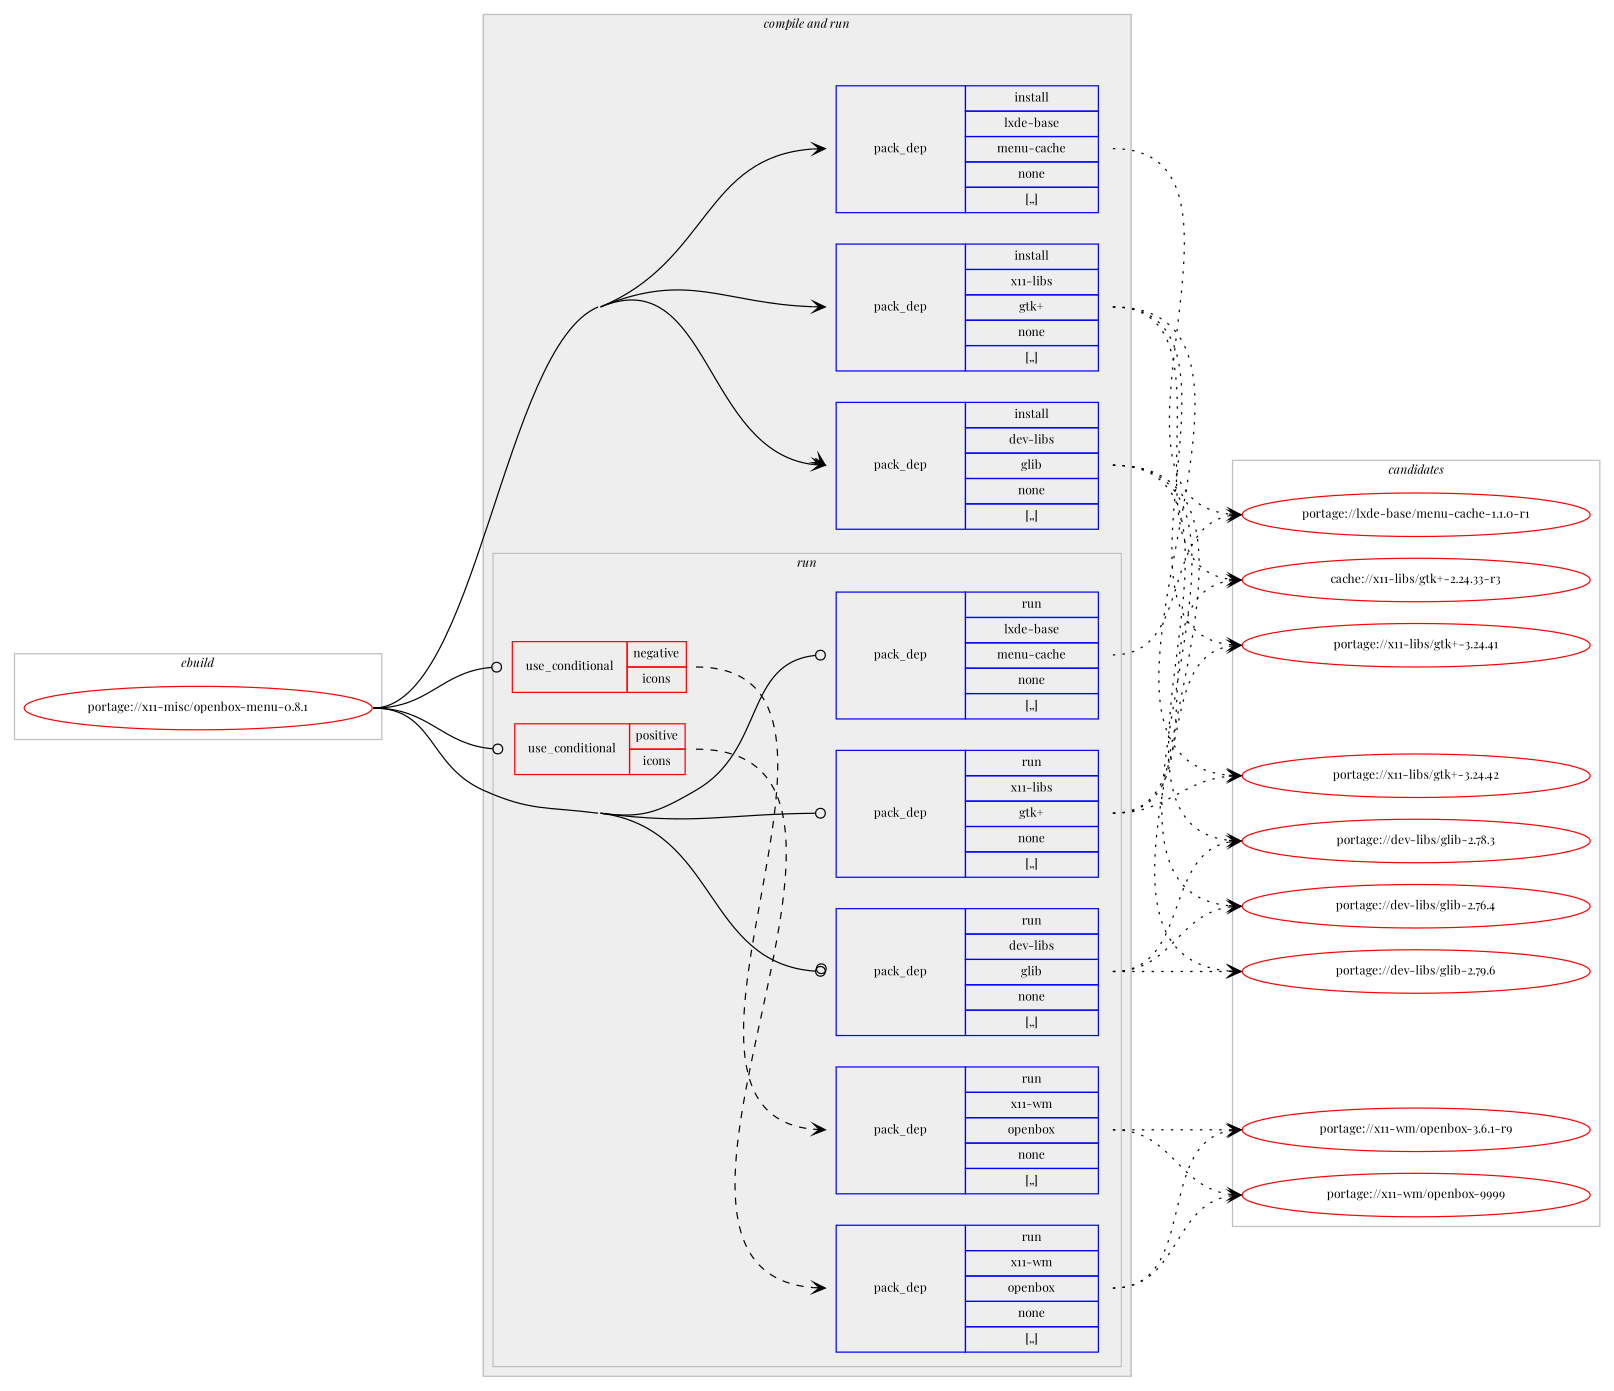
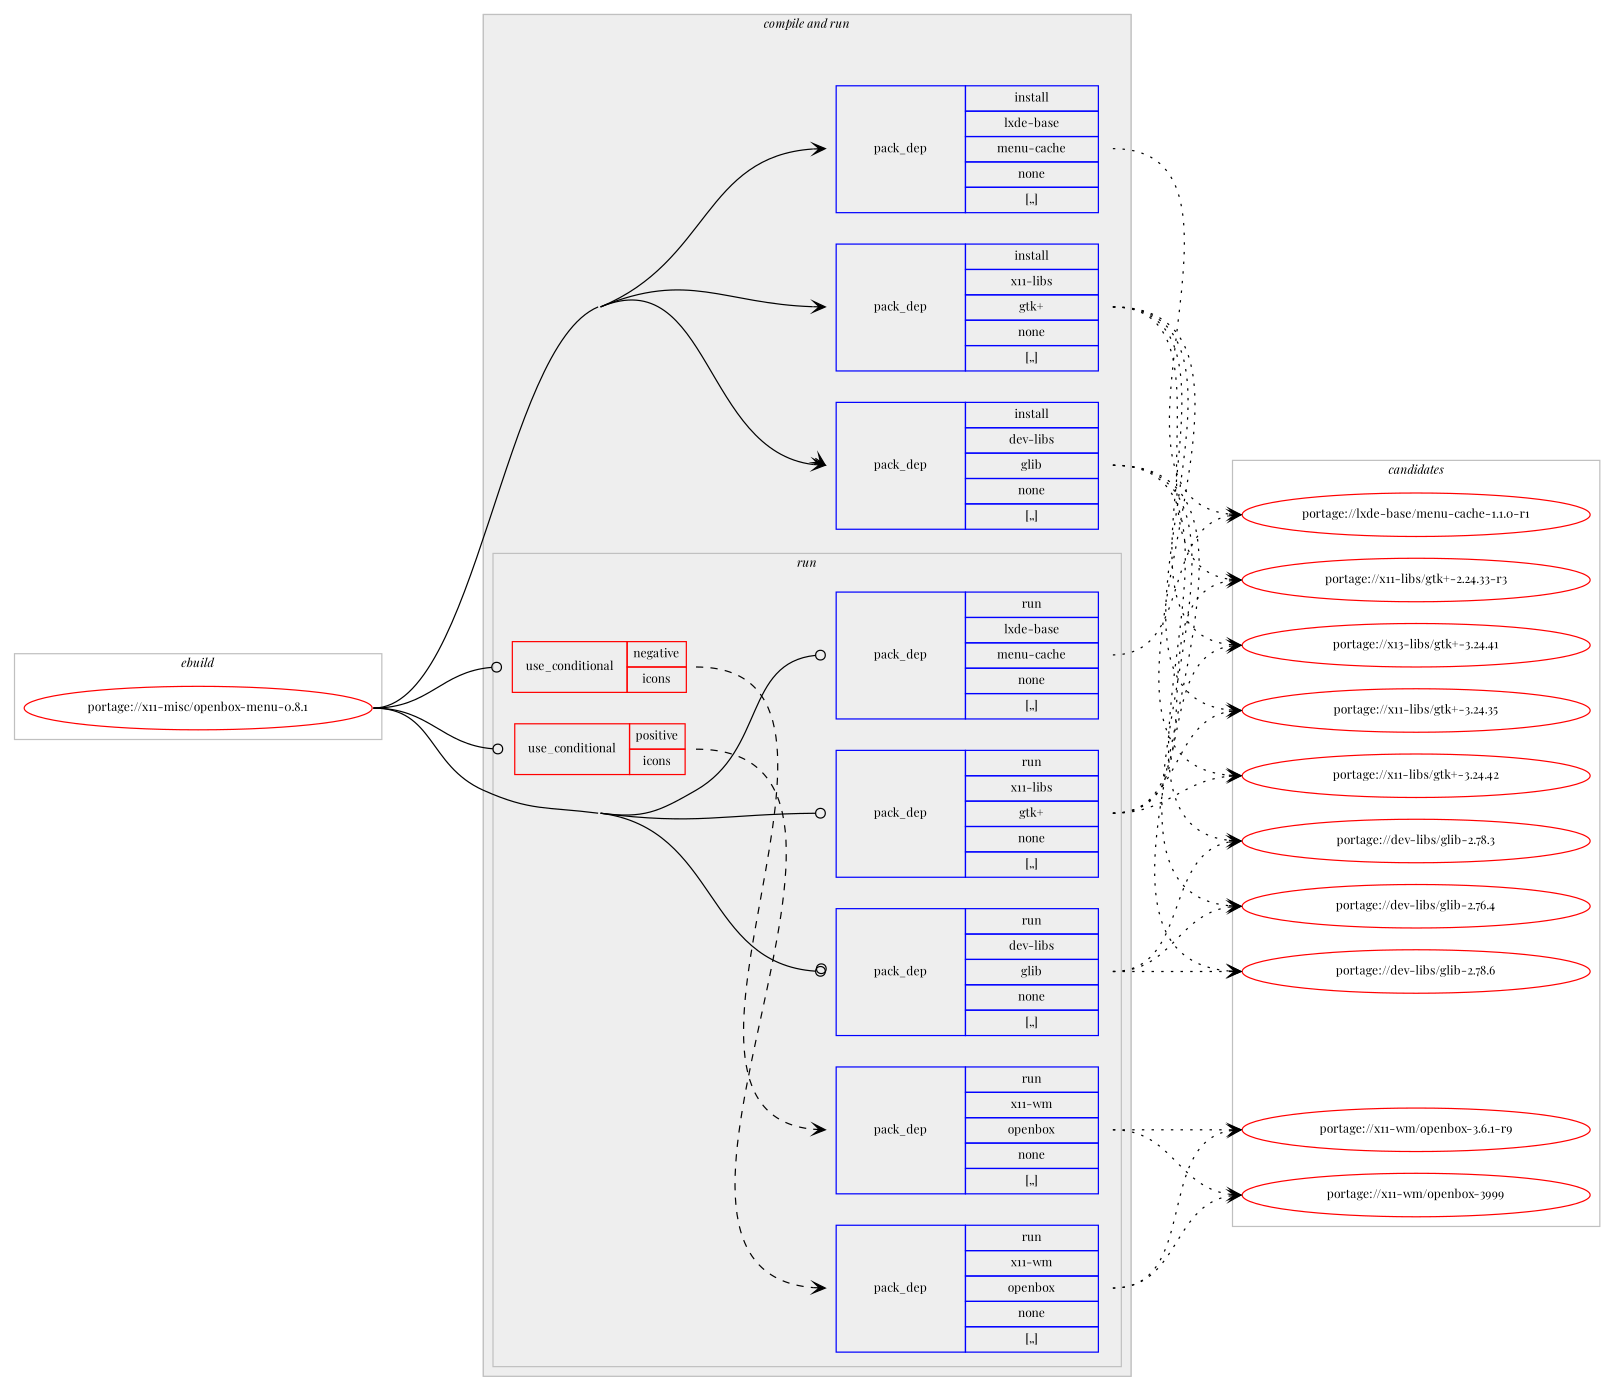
node "cache://x11-libs/gtk+-2.24.33-r3": label "cache://x11-libs/gtk+-2.24.33-r3" -> "portage://x11-libs/gtk+-2.24.33-r3"
node "portage://x11-libs/gtk+-3.24.41": label "portage://x11-libs/gtk+-3.24.41" -> "portage://x13-libs/gtk+-3.24.41"
node "portage://x11-libs/gtk+-3.24.35": added
node "portage://dev-libs/glib-2.79.6": label "portage://dev-libs/glib-2.79.6" -> "portage://dev-libs/glib-2.78.6"
node "portage://x11-wm/openbox-9999": label "portage://x11-wm/openbox-9999" -> "portage://x11-wm/openbox-3999"
